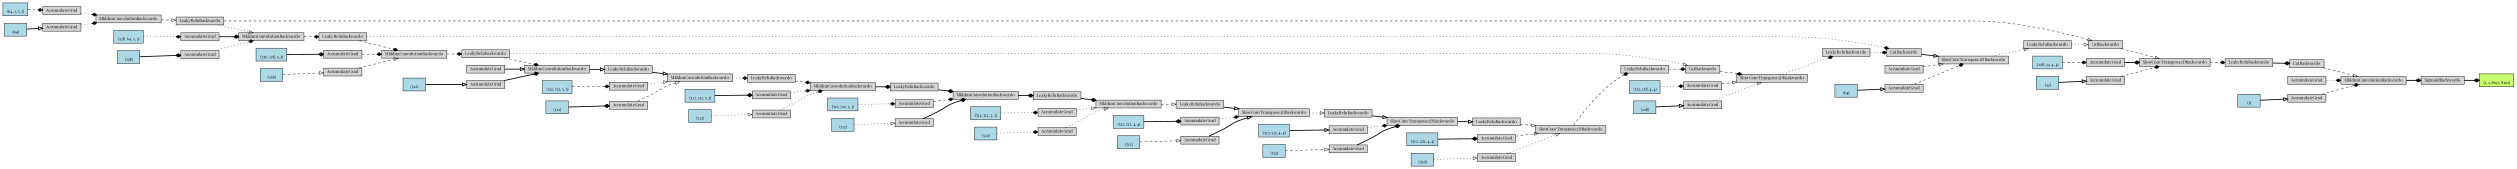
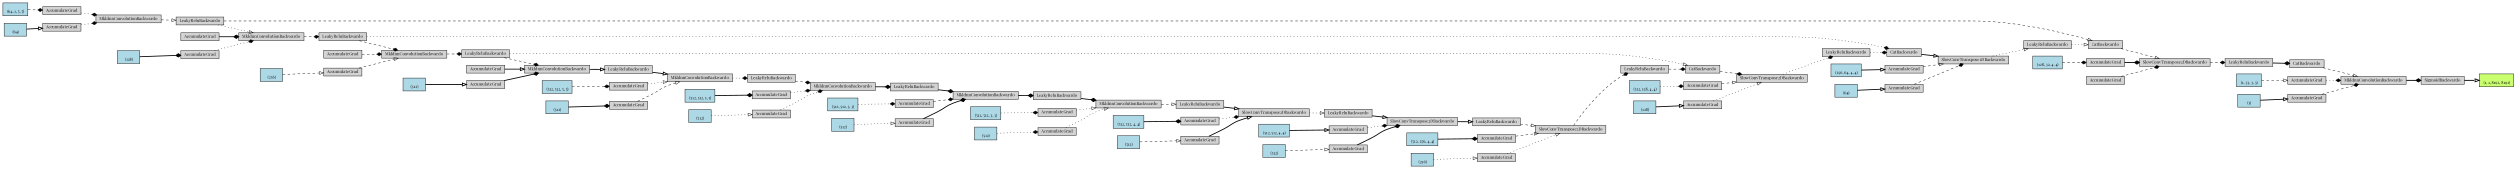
node "(128, 64, 5, 5)": removed
node "(256, 128, 5, 5)": removed
node "(256, 64, 4, 4)": added
node "(1, 33, 3, 3)": added
edge "SigmoidBackward0" -> "(1, 1, 8192, 8192)": arrowhead diamond -> onormal
node "(32)": removed
